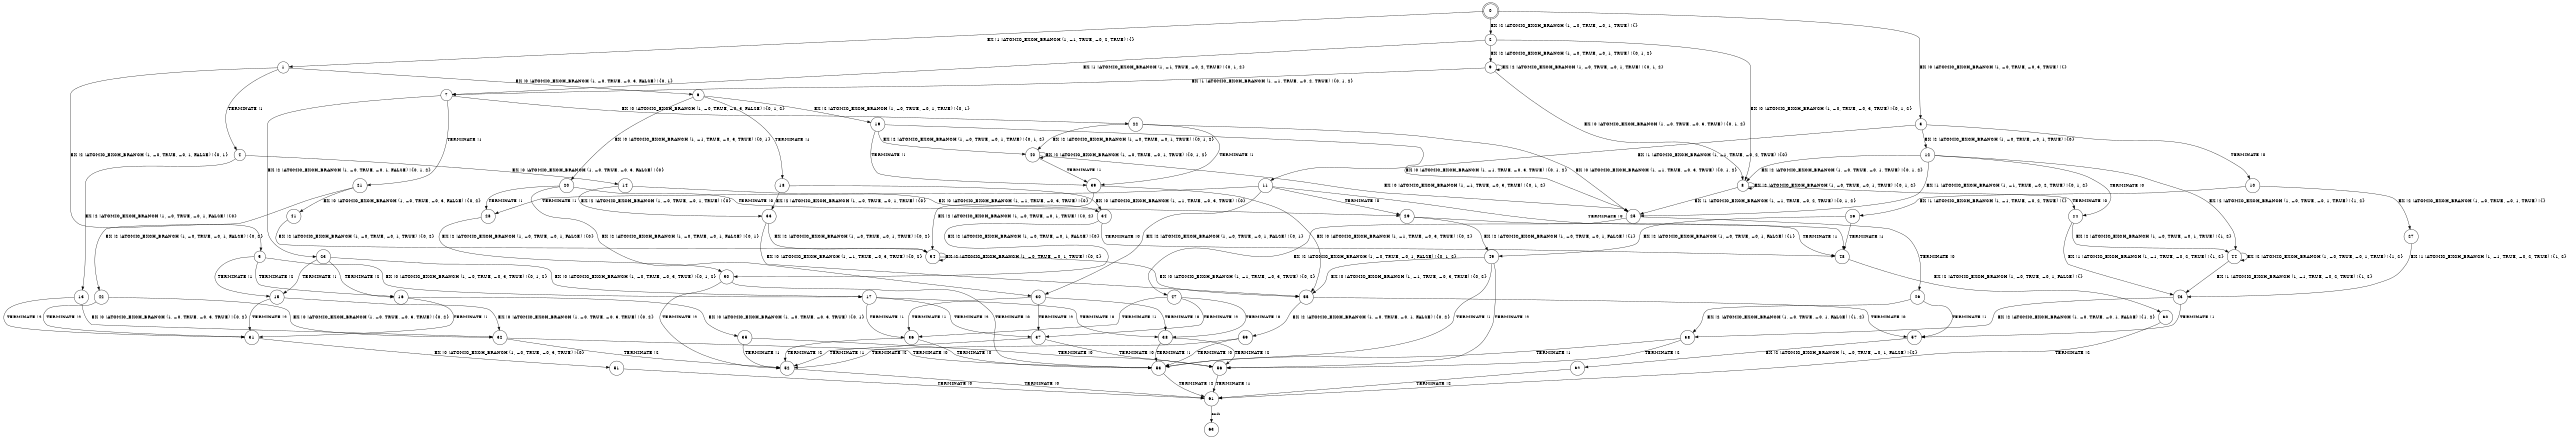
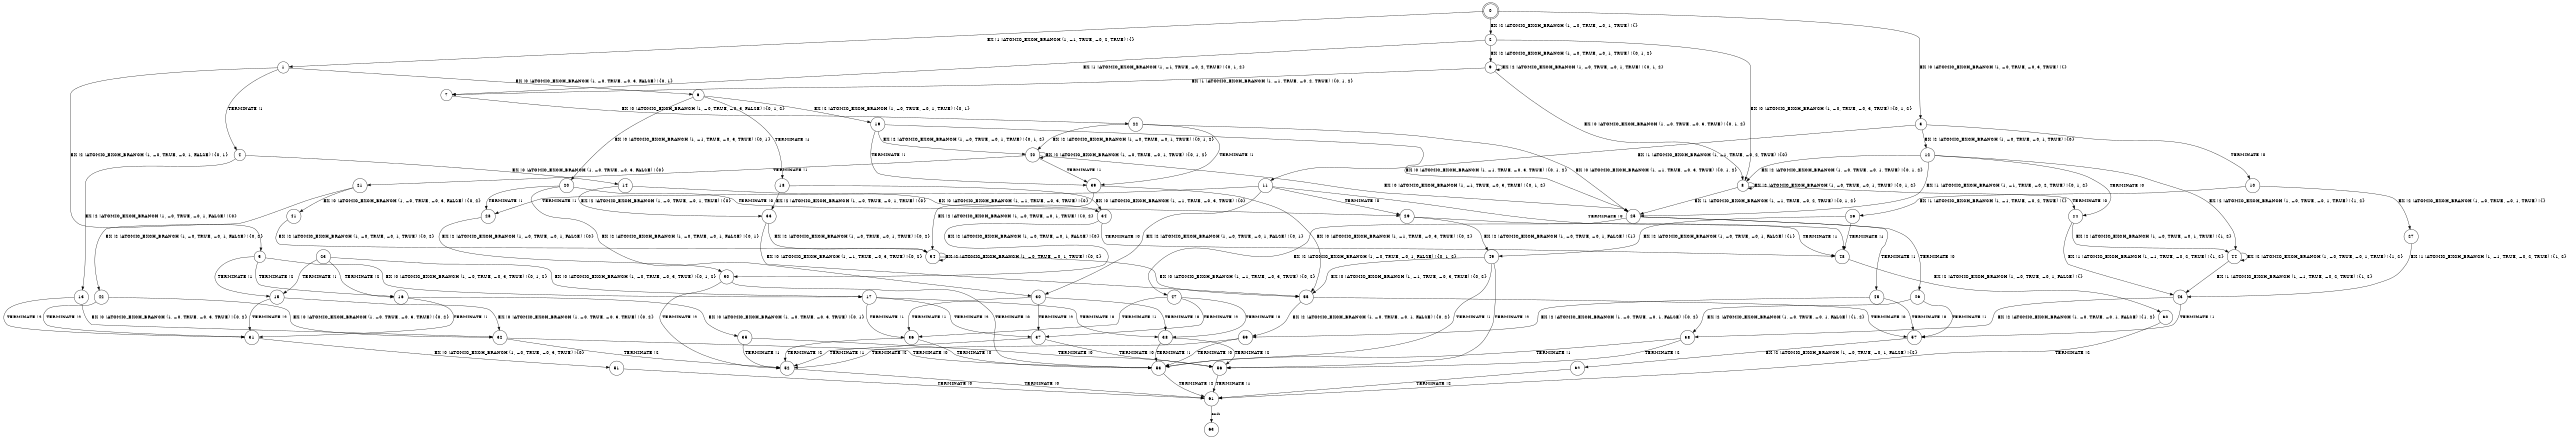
edge "7" -> "23": removed, label "EX !2 !ATOMIC_EXCH_BRANCH (1, +0, TRUE, +0, 1, FALSE) !{0, 1, 2}"
edge "7" -> "21": now "40" -> "21"
node "45": added
